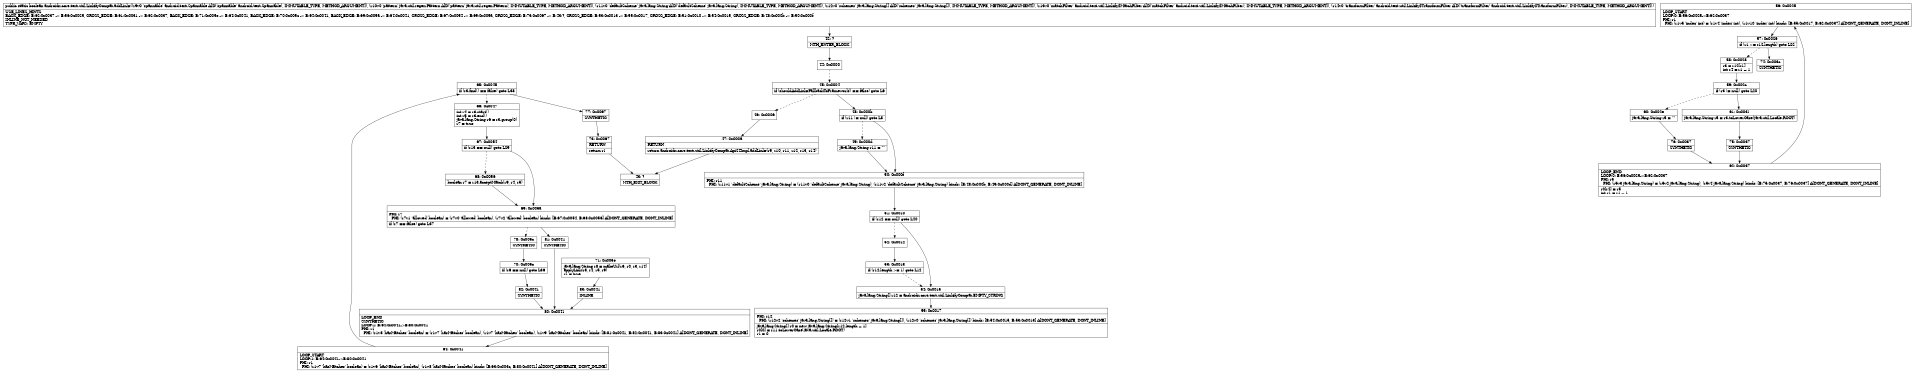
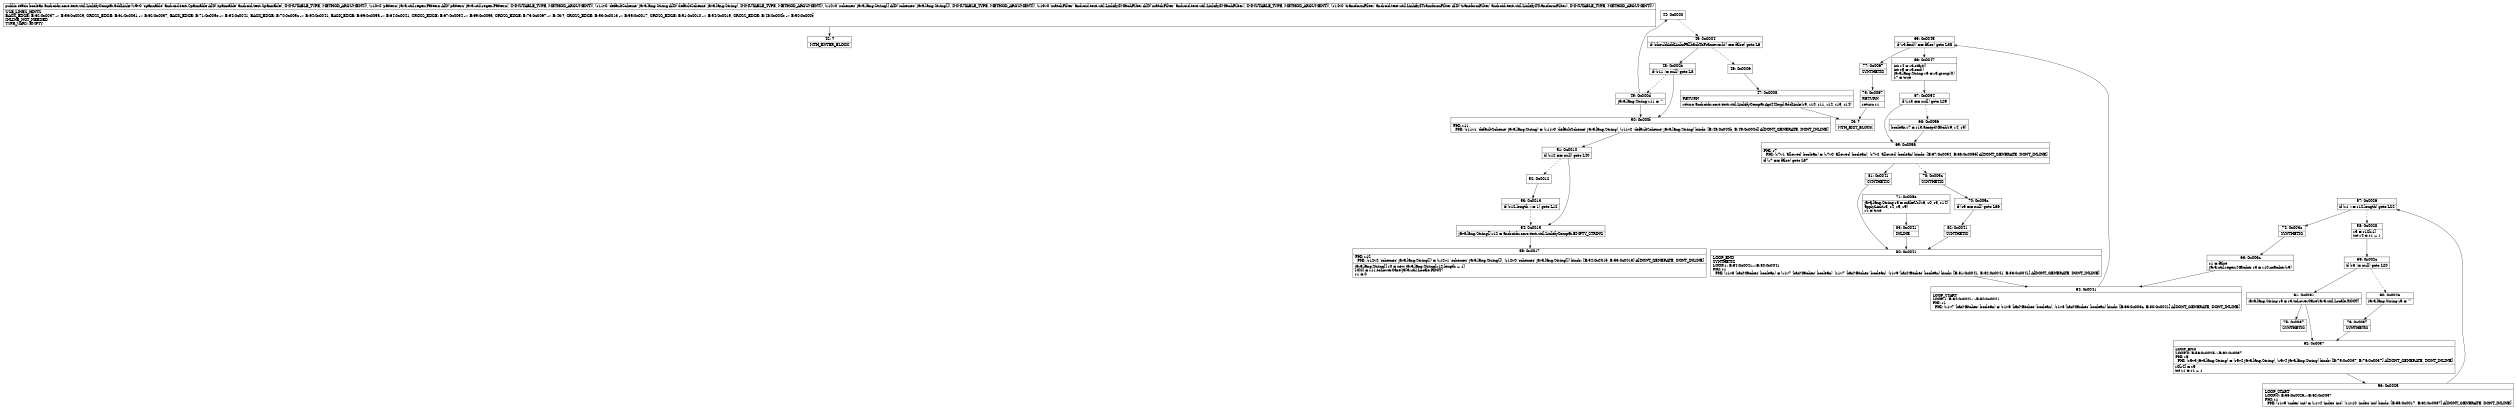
edge "42: ?" -> "44: 0x0000": now "49: 0x000d" -> "44: 0x0000"
edge "75: 0x0037" -> "62: 0x0037": now "61: 0x0031" -> "62: 0x0037"
node "63: 0x003c": added
